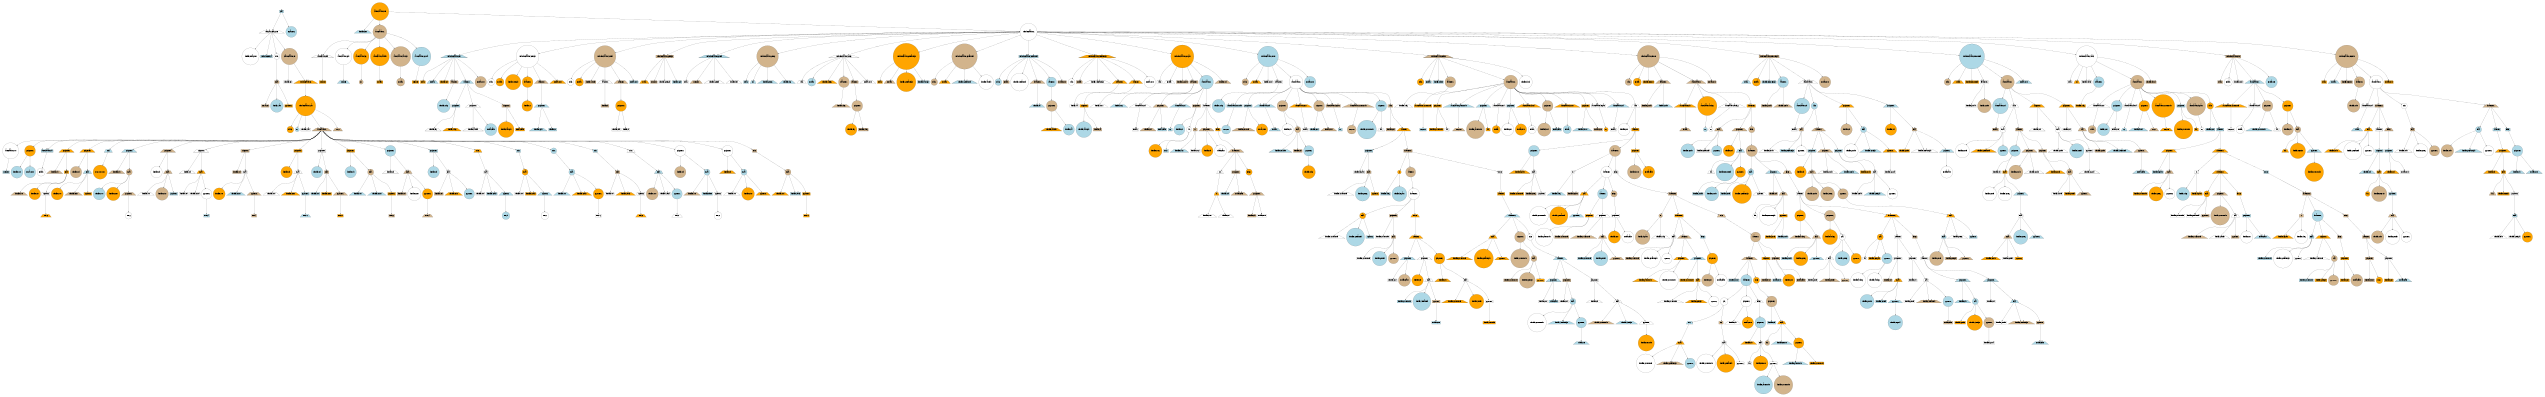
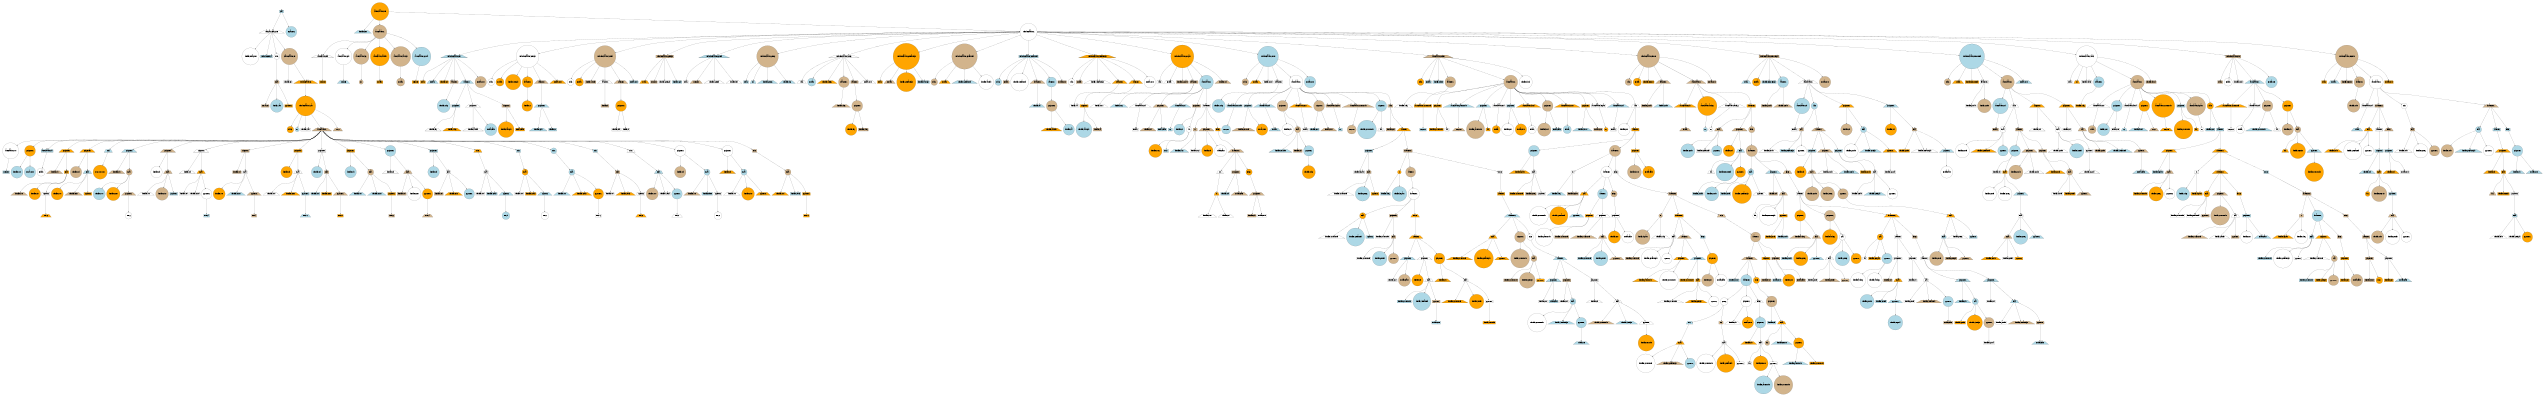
node "VarDeclaration:key": fillcolor orange -> tan
node "MethodDeclaration:Delete": label "MethodDeclaration:Delete" -> "VarDeclaration:Delete"
node "And:": label "And:" -> "GetKey:"
